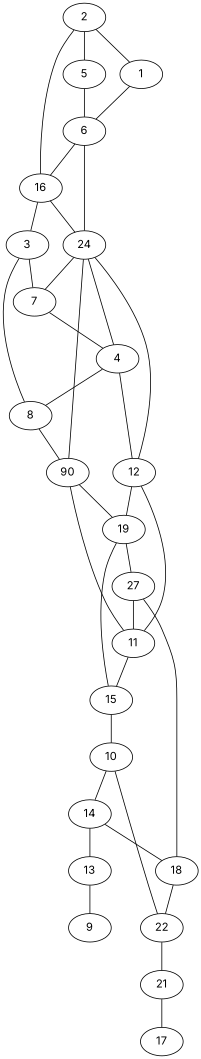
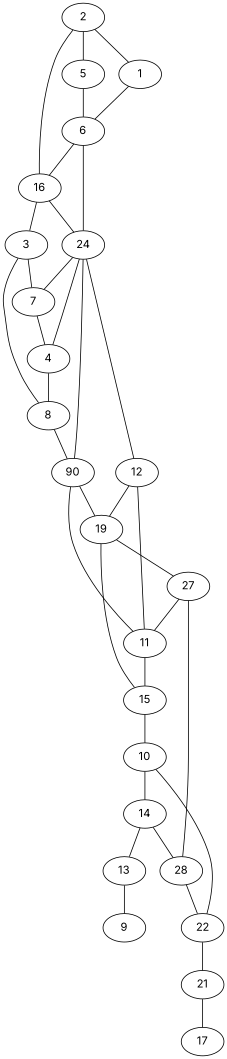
edge "4" -- "12": removed
node "18": label "18" -> "28"
